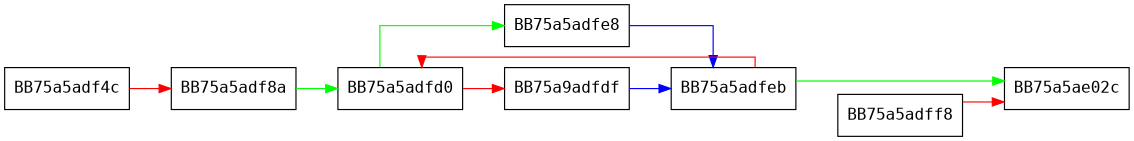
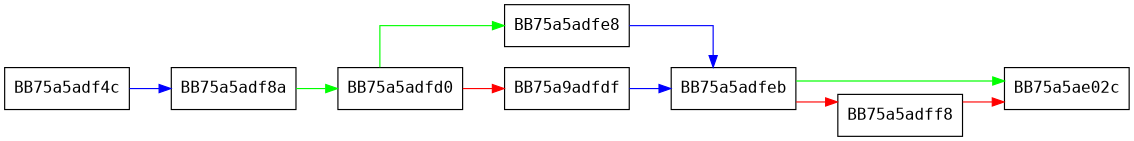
edge "BB75a5adfeb" -> "BB75a5adfd0": now "BB75a5adfeb" -> "BB75a5adff8"
edge "BB75a5adf4c" -> "BB75a5adf8a": color red -> blue
